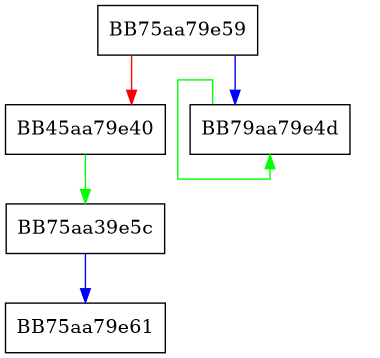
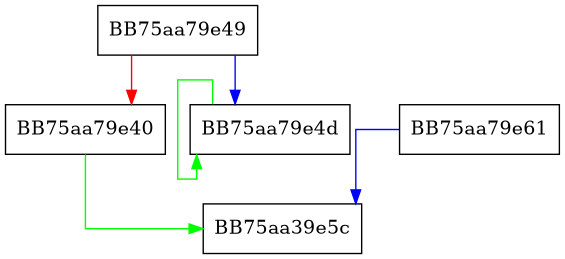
node "BB75aa79e59": label "BB75aa79e59" -> "BB75aa79e49"
node "BB45aa79e40": label "BB45aa79e40" -> "BB75aa79e40"
node "BB79aa79e4d": label "BB79aa79e4d" -> "BB75aa79e4d"
edge "BB75aa39e5c" -> "BB75aa79e61": reversed
